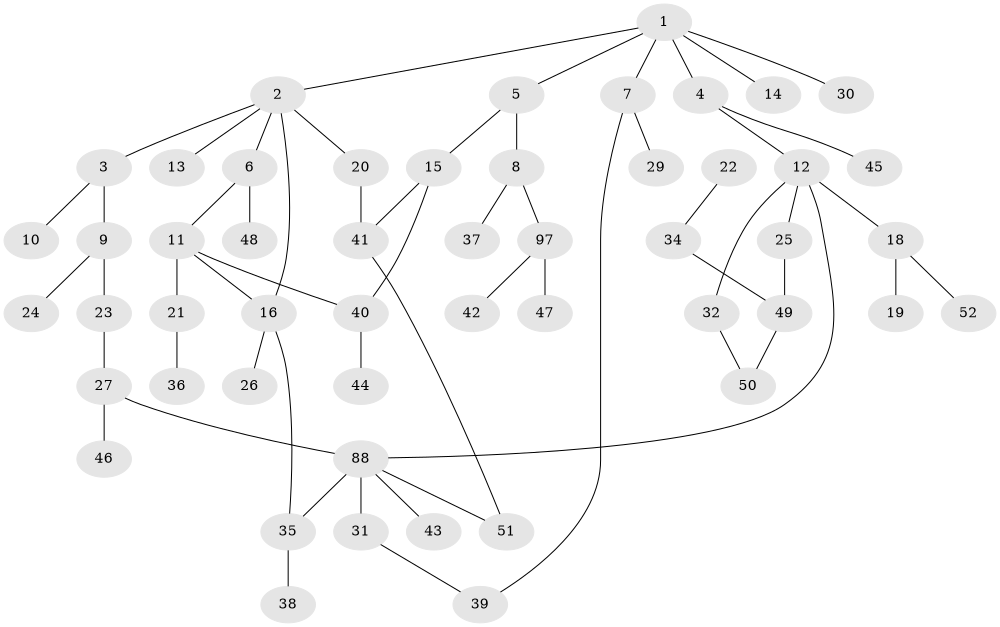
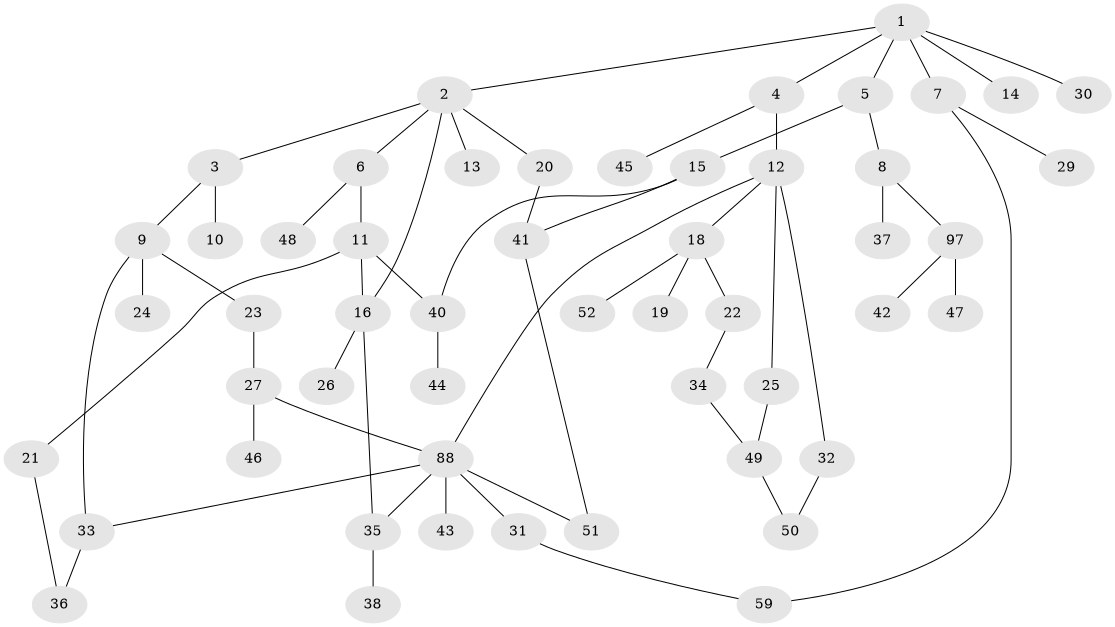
edge "18" -- "22": added
node "33": added
node "39": label "39" -> "59"
